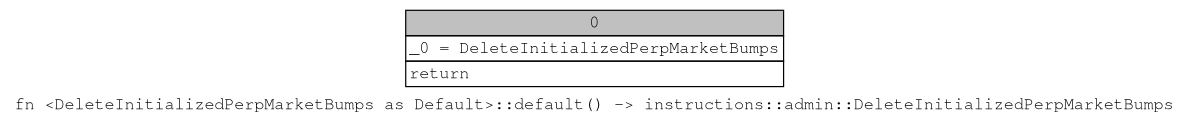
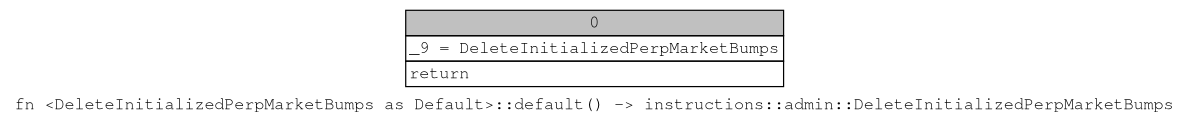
node "0": text "_0 = DeleteInitializedPerpMarketBumps" -> "_9 = DeleteInitializedPerpMarketBumps"
